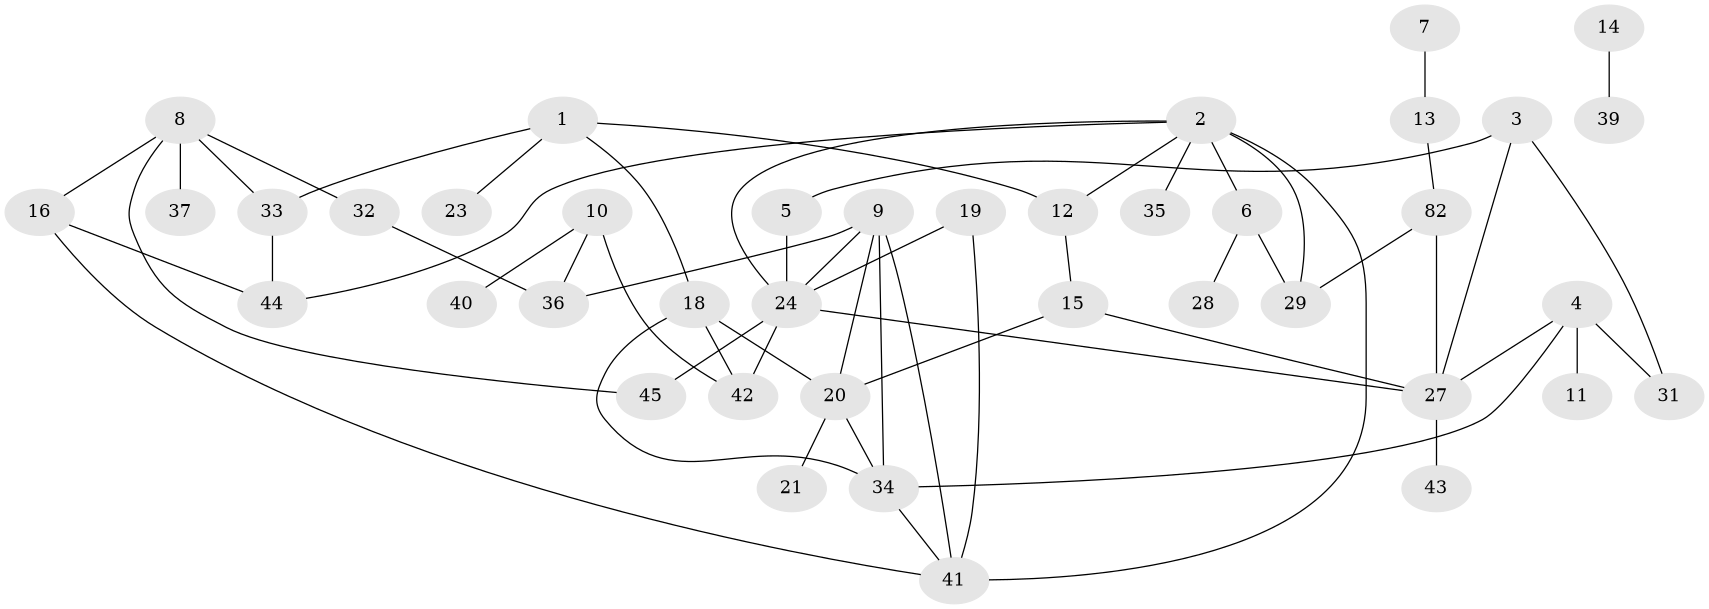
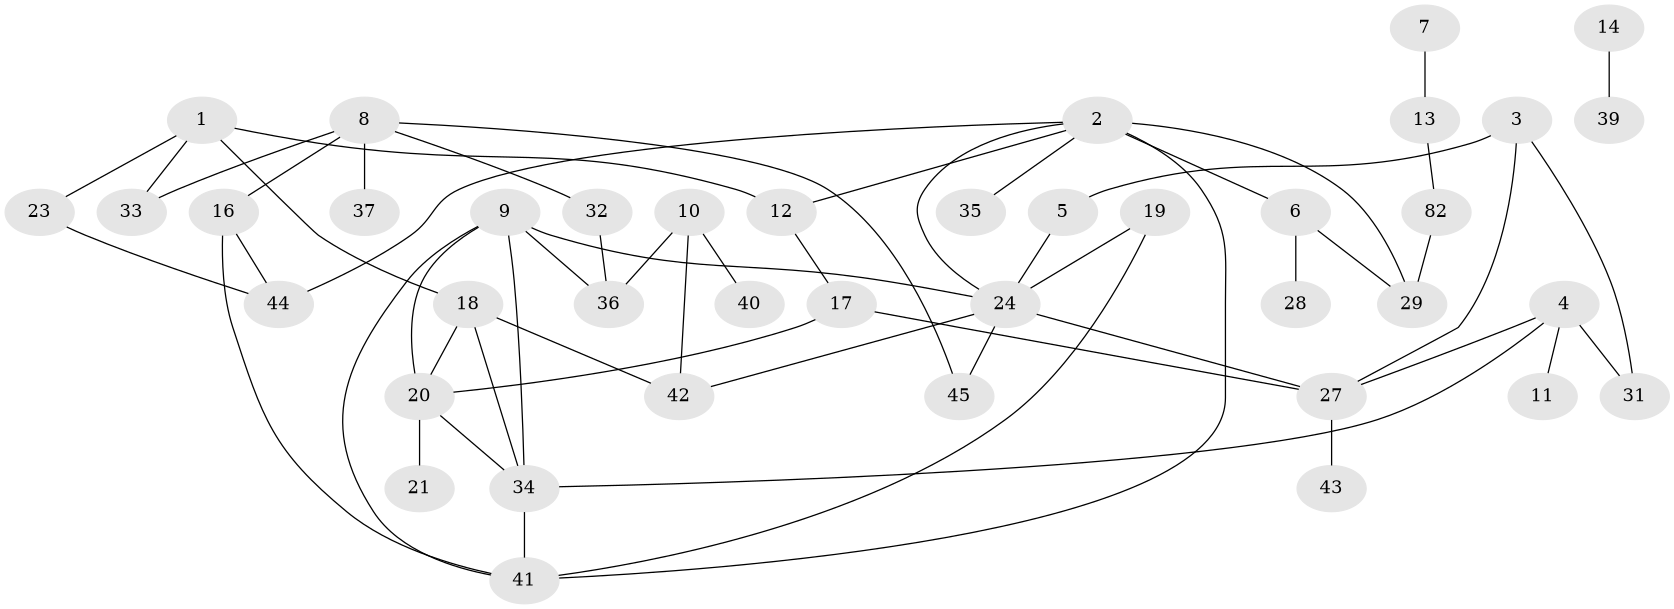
edge "33" -- "44": now "23" -- "44"
node "15": label "15" -> "17"
edge "82" -- "27": removed
